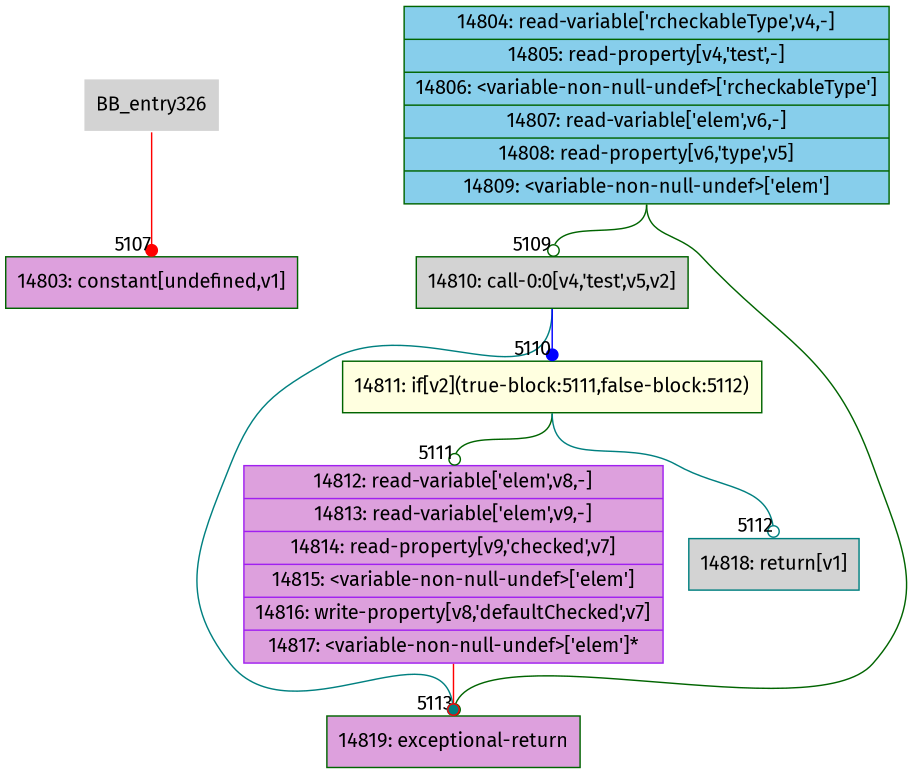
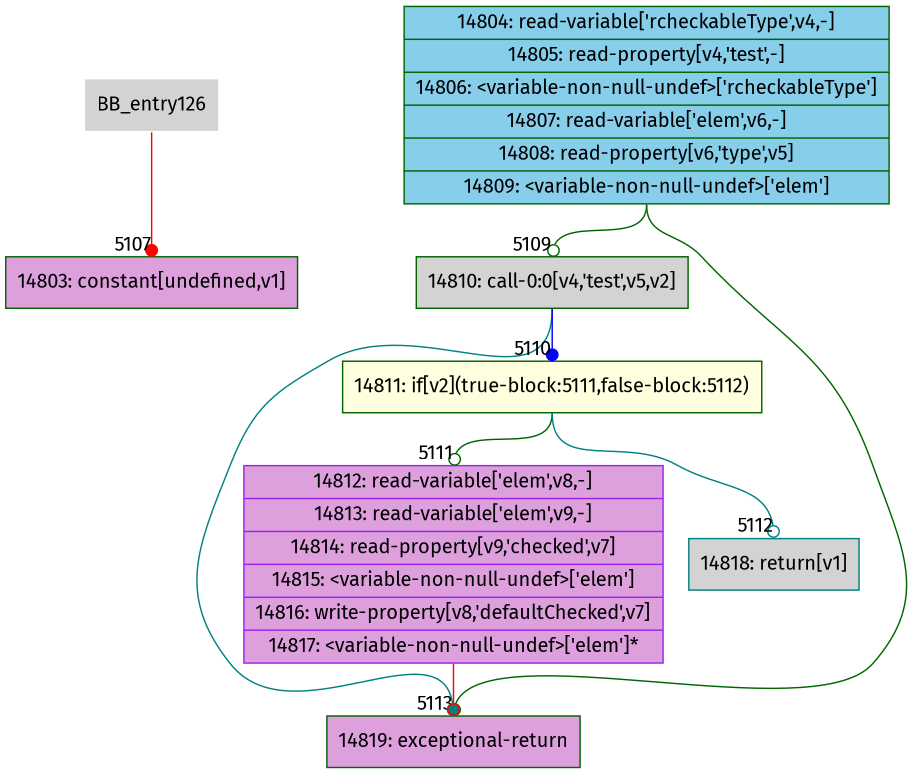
node "BB_entry326": label "BB_entry326" -> "BB_entry126"
